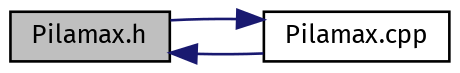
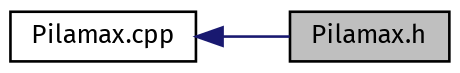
edge "Pilamax.cpp" -> "Pilamax.h": removed
